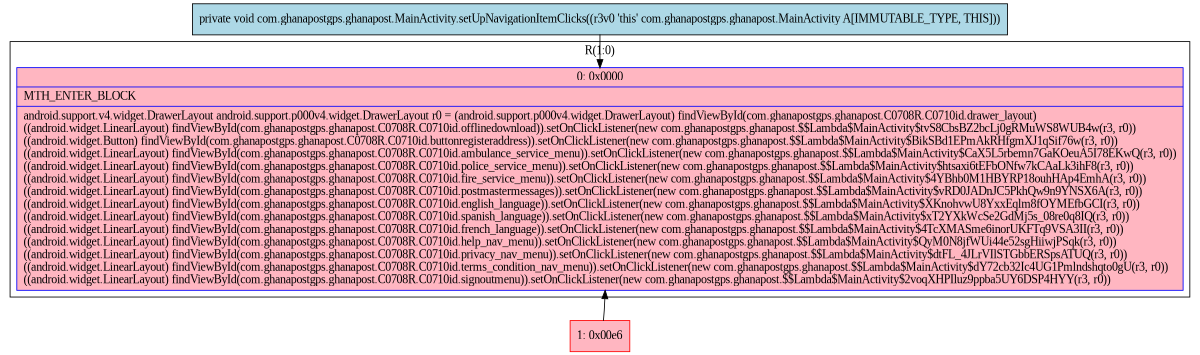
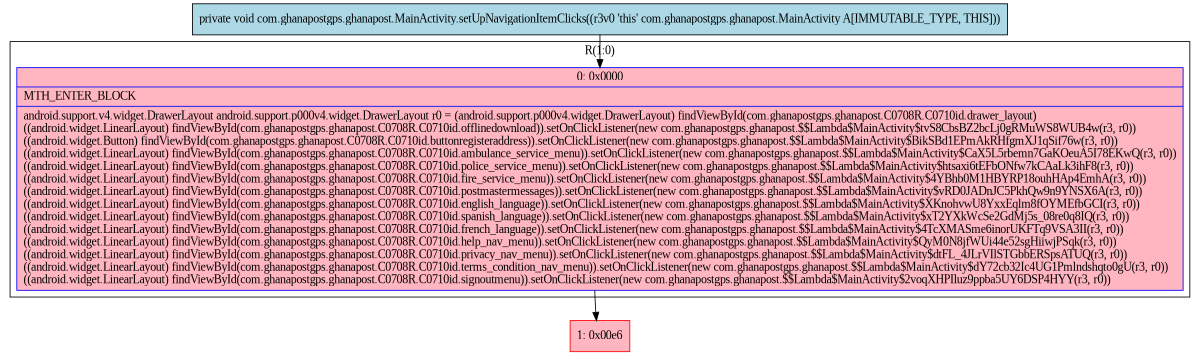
edge "1: 0x00e6" -> "0: 0x0000": reversed
